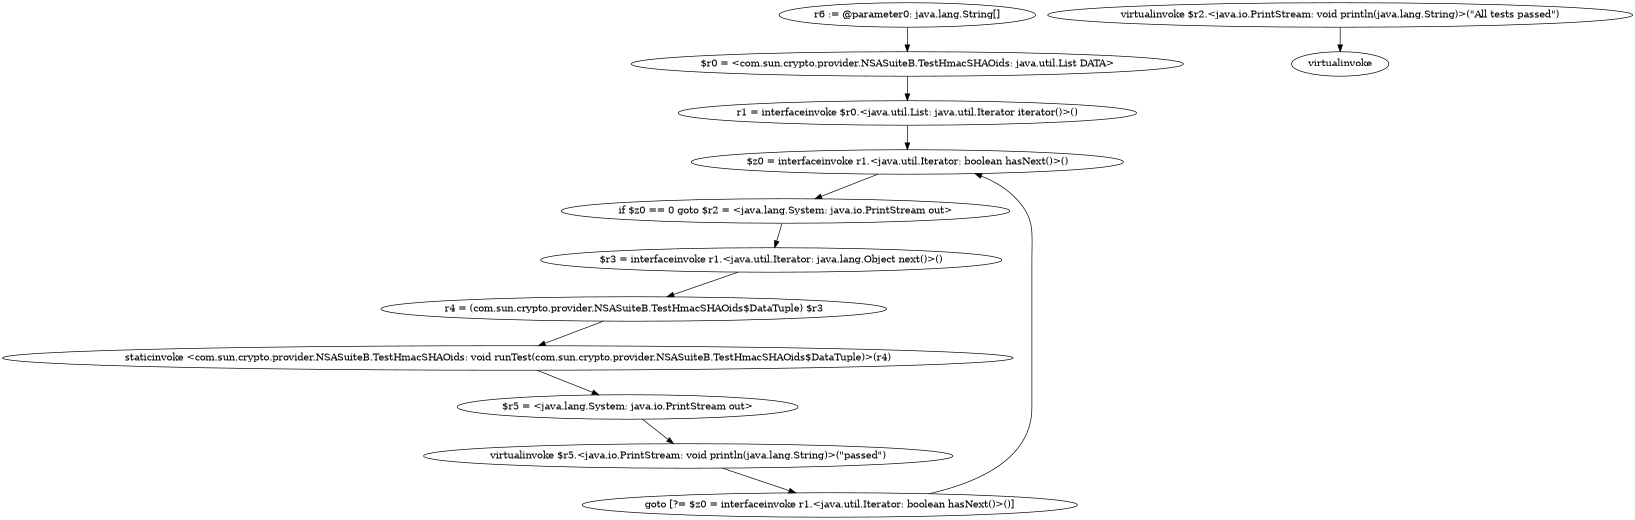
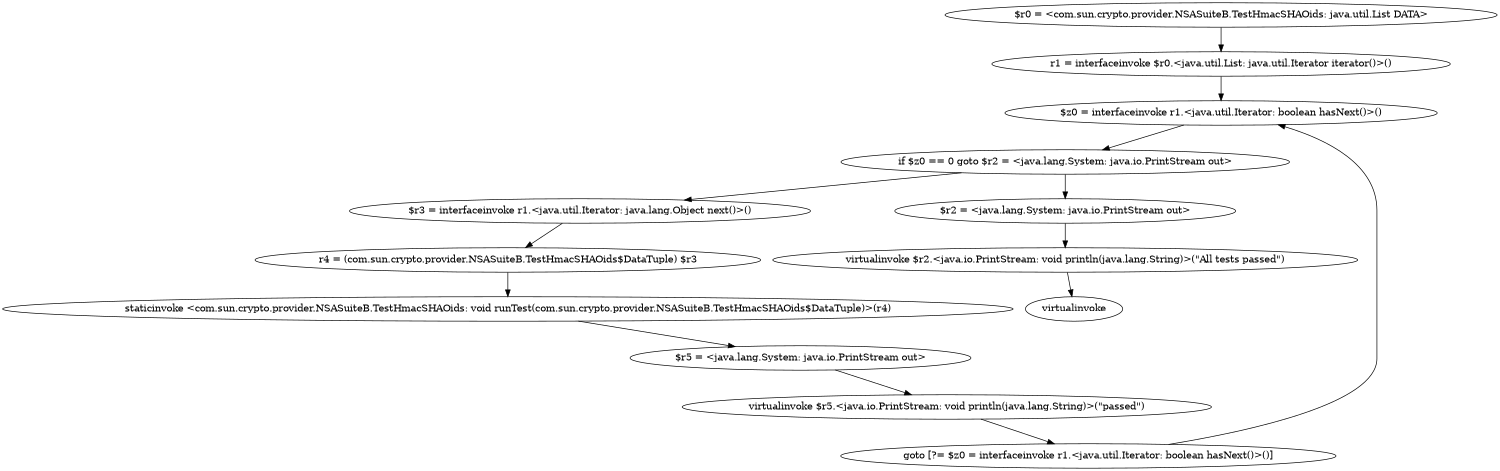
node "r6 := @parameter0: java.lang.String[]": removed
node "$r2 = <java.lang.System: java.io.PrintStream out>": added
